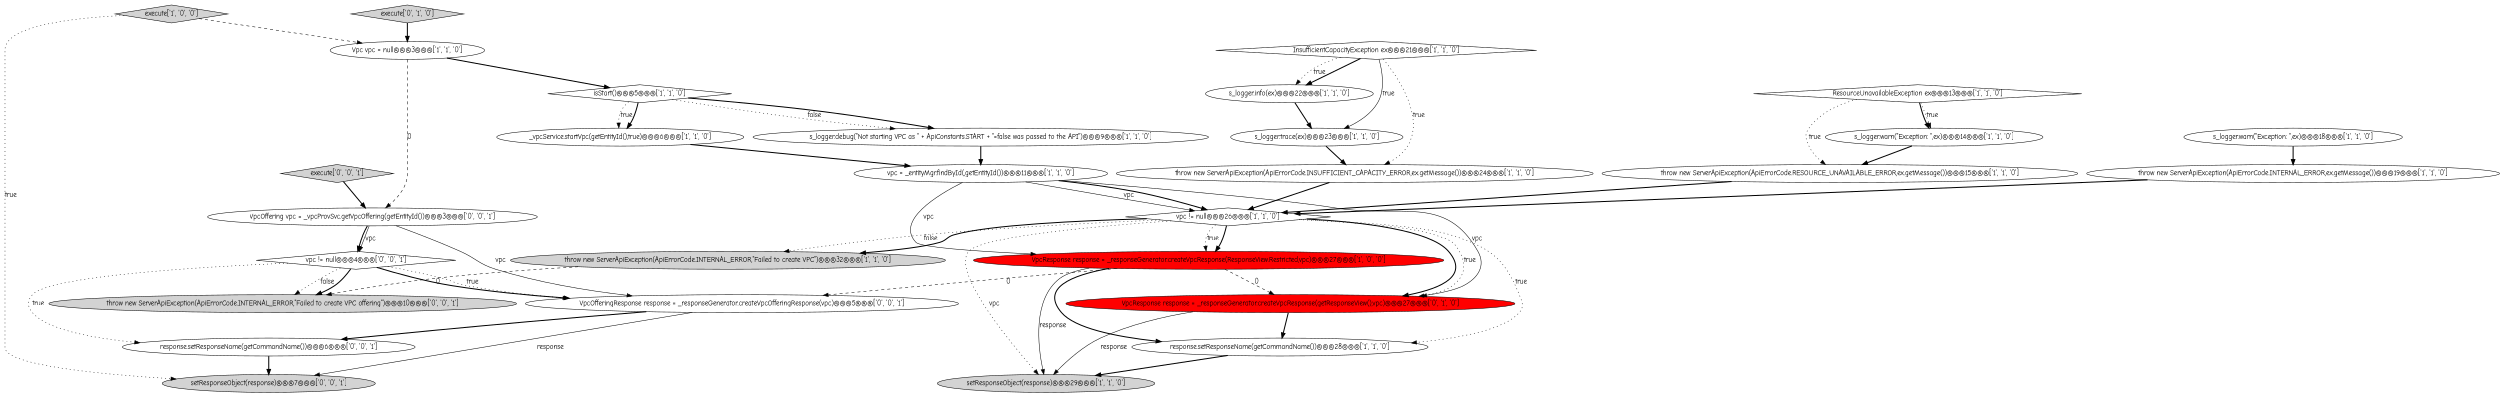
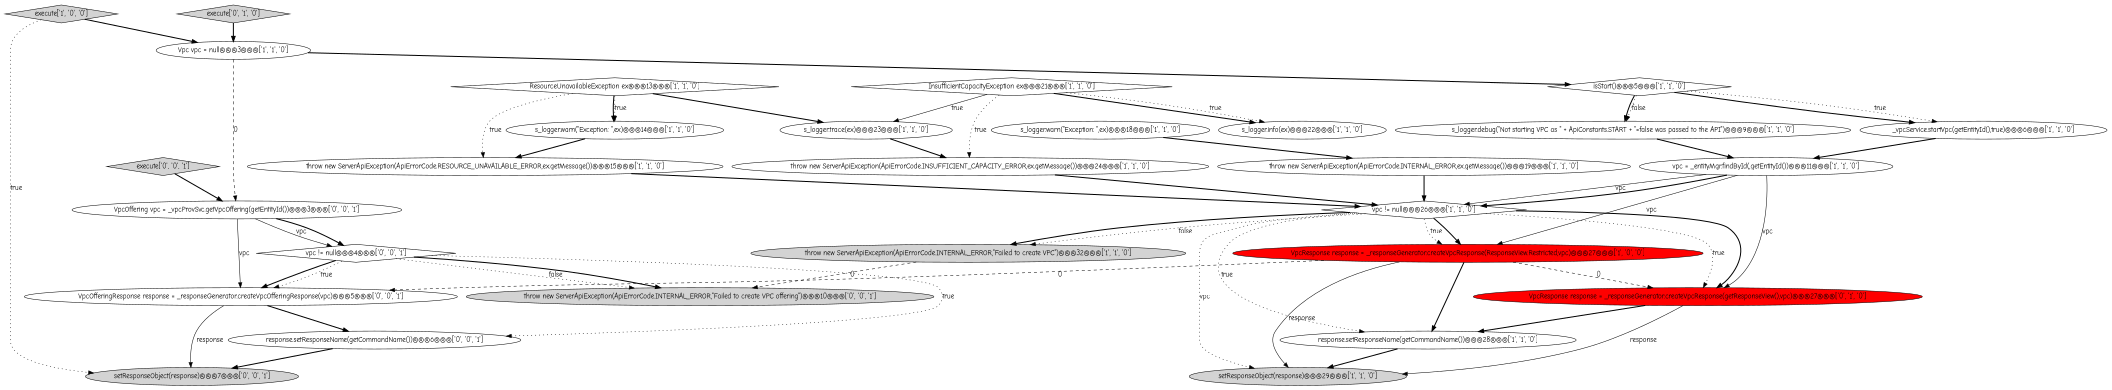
edge "execute['1', '0', '0']" -> "Vpc vpc = null@@@3@@@['1', '1', '0']": style dashed -> bold
edge "s_logger.info(ex)@@@22@@@['1', '1', '0']" -> "s_logger.trace(ex)@@@23@@@['1', '1', '0']": now "ResourceUnavailableException ex@@@13@@@['1', '1', '0']" -> "s_logger.trace(ex)@@@23@@@['1', '1', '0']"
